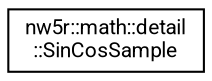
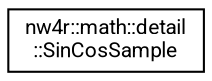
node "nw5r::math::detail ::SinCosSample": label "nw5r::math::detail ::SinCosSample" -> "nw4r::math::detail ::SinCosSample"
